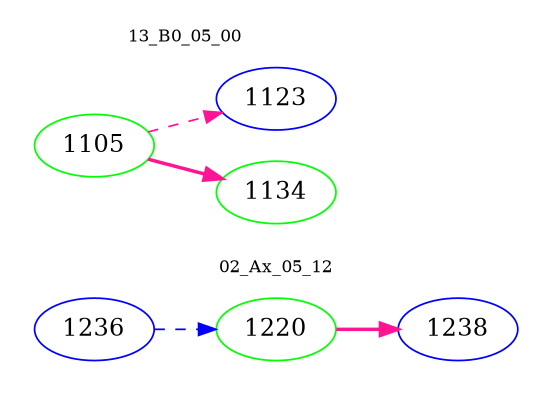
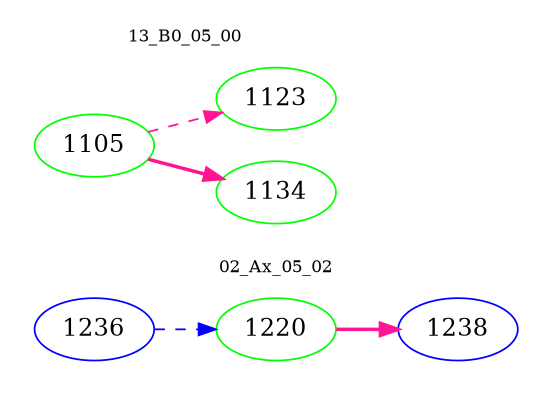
node "1123": color blue -> green
cluster "02_Ax_05_12": label "02_Ax_05_12" -> "02_Ax_05_02"
